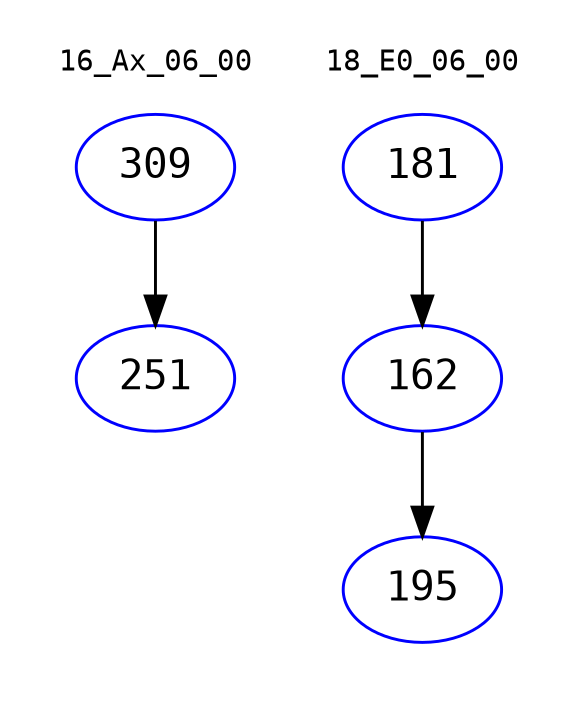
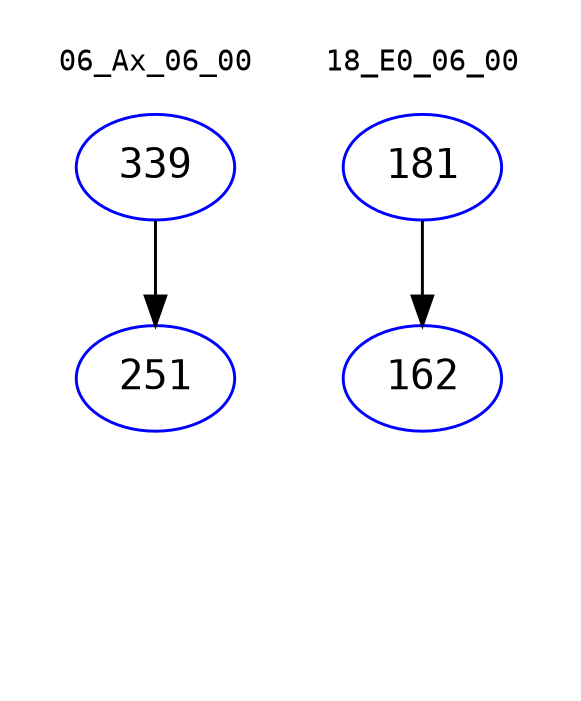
cluster "16_Ax_06_00": label "16_Ax_06_00" -> "06_Ax_06_00"
node "309": label "309" -> "339"
node "195": removed
